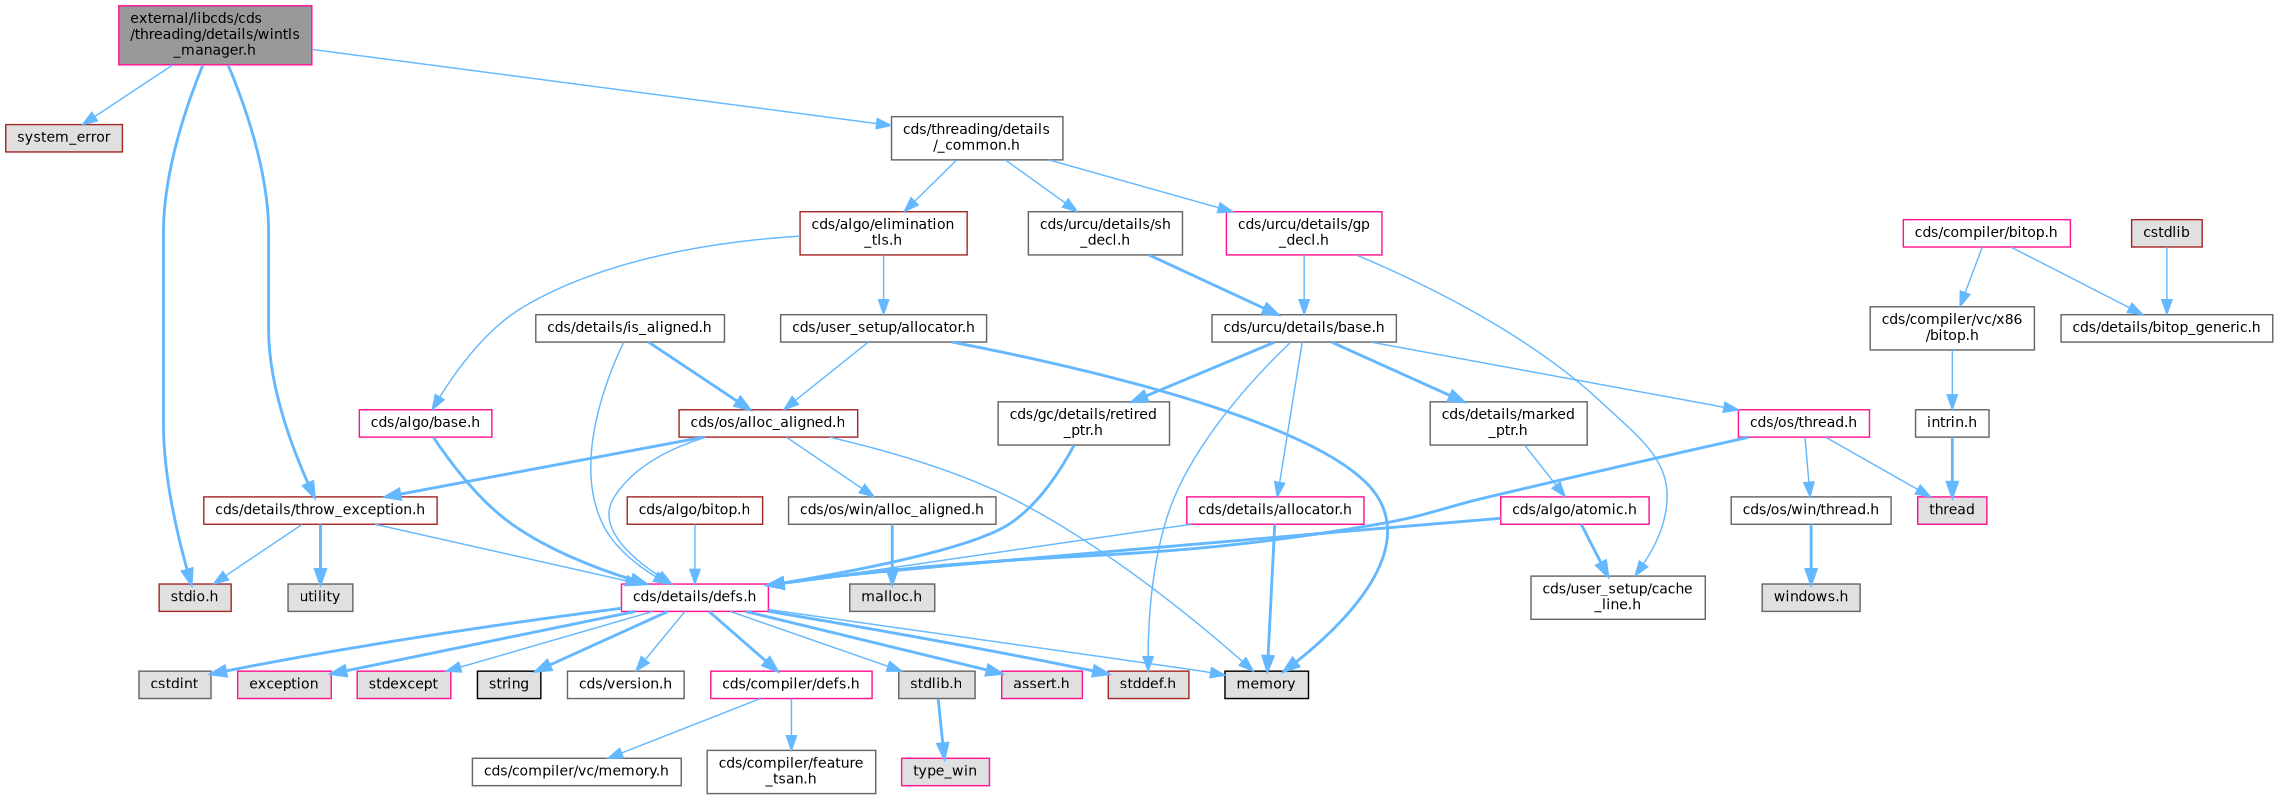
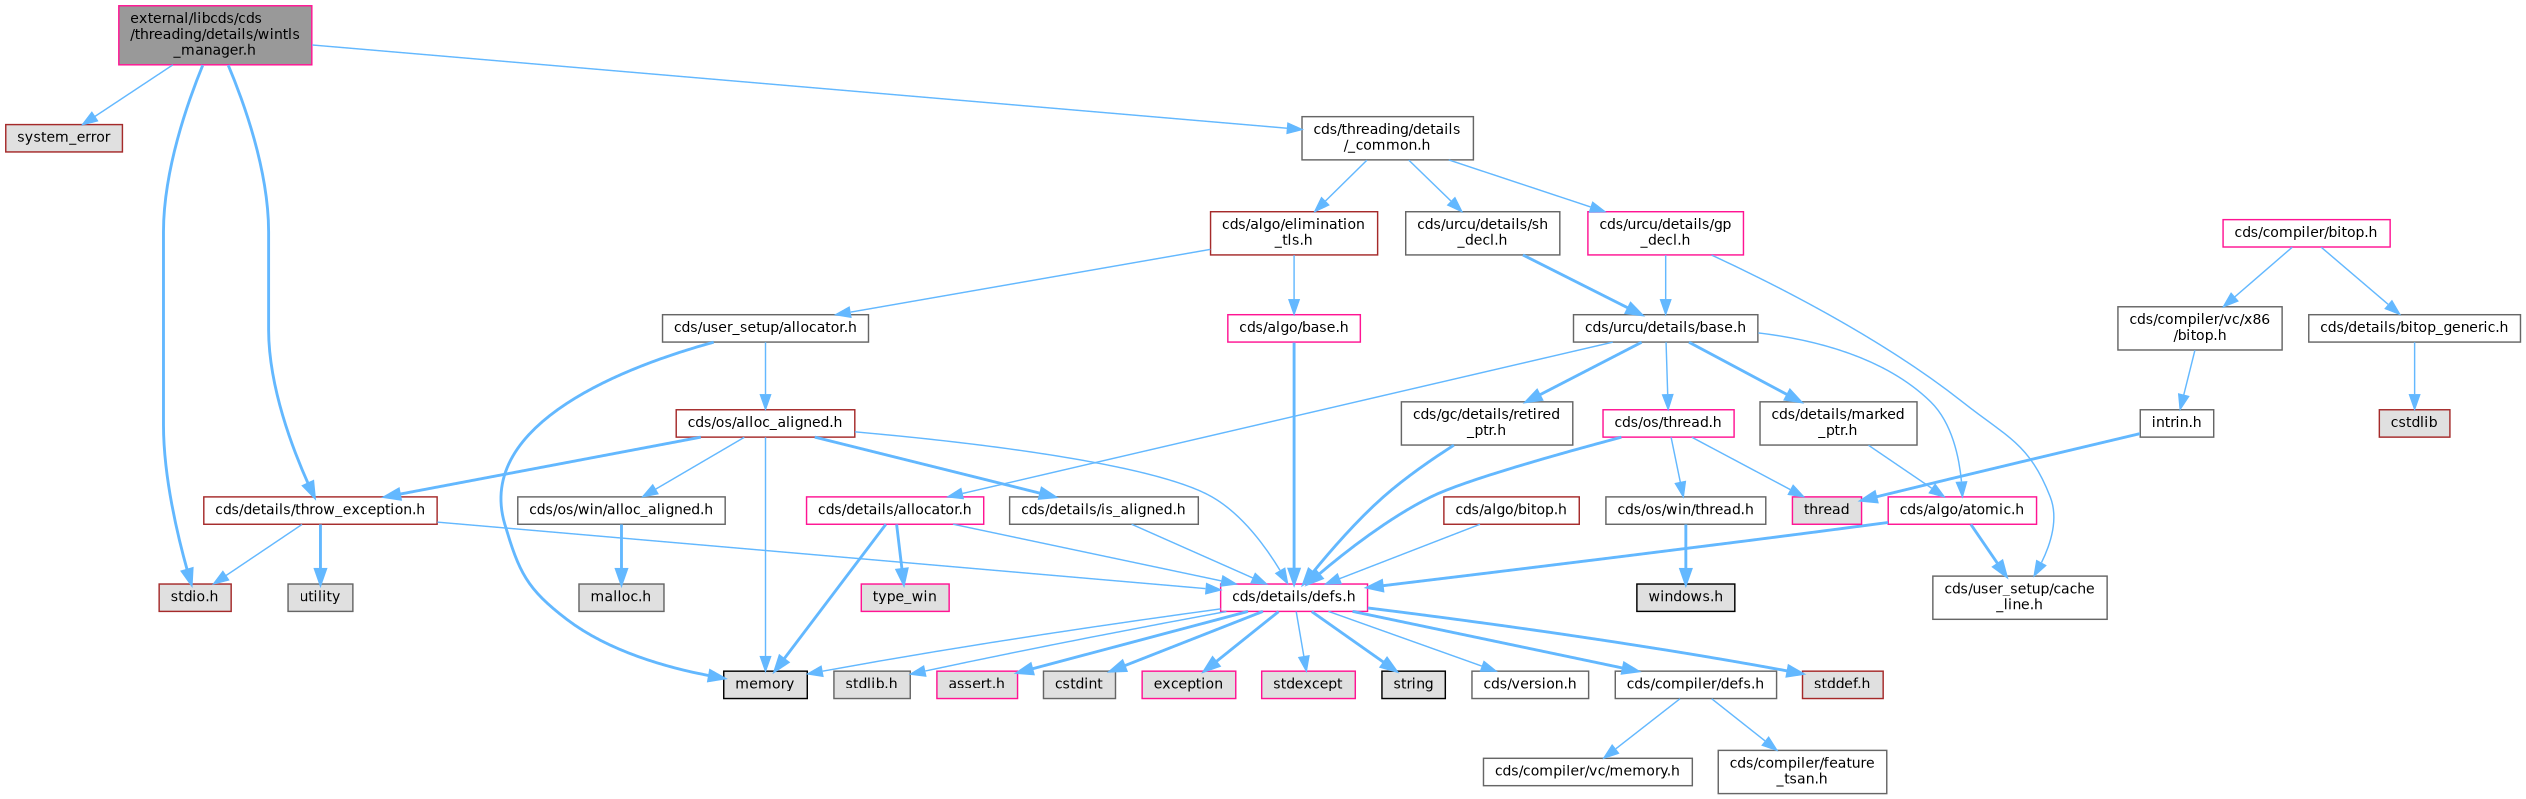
edge "cstdlib" -> "cds/details/bitop_generic.h": reversed
edge "cds/details/is_aligned.h" -> "cds/os/alloc_aligned.h": reversed
edge "cds/urcu/details/base.h" -> "stddef.h": now "cds/urcu/details/base.h" -> "cds/algo/atomic.h"
node "windows.h": color gray40 -> black
node "cds/compiler/defs.h": color deeppink -> gray40
edge "stdlib.h" -> "type_win": now "cds/details/allocator.h" -> "type_win"
